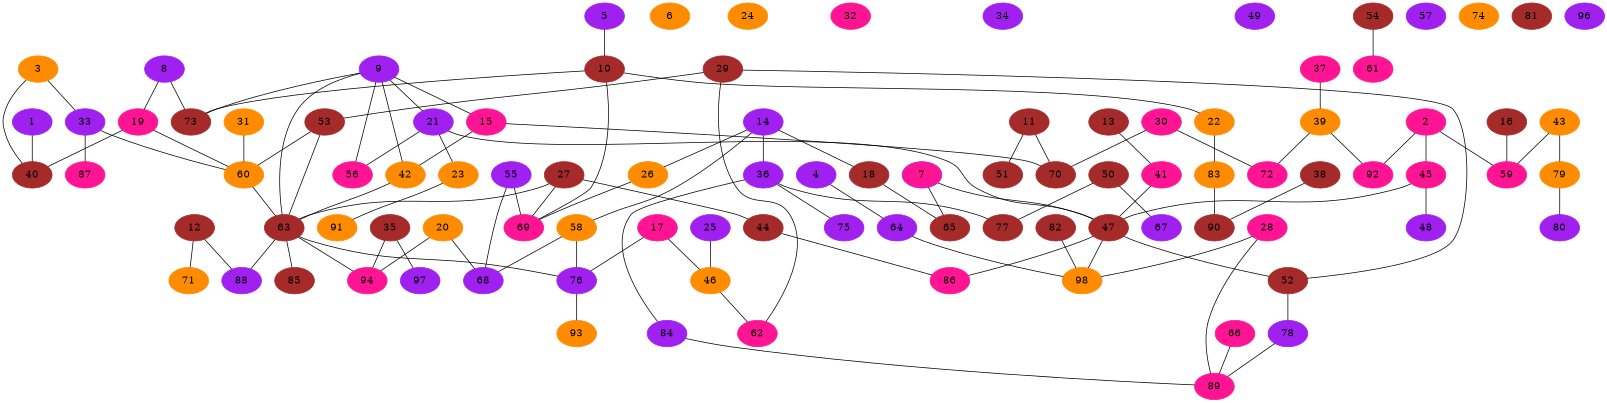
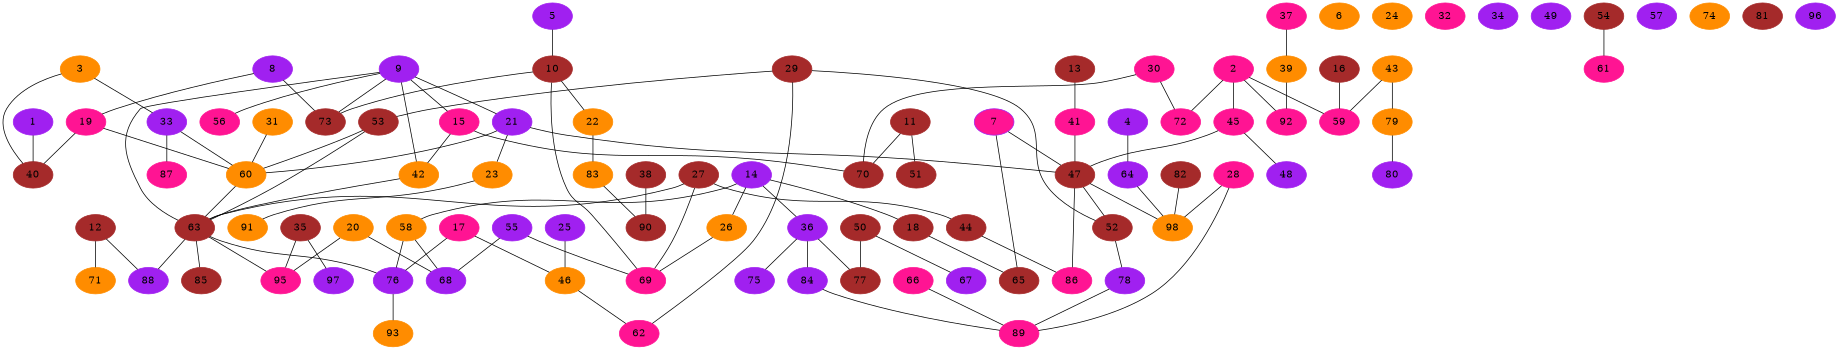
edge "21" -- "56": now "21" -- "60"
edge "39" -- "72": now "2" -- "72"
node "94": label "94" -> "95"
